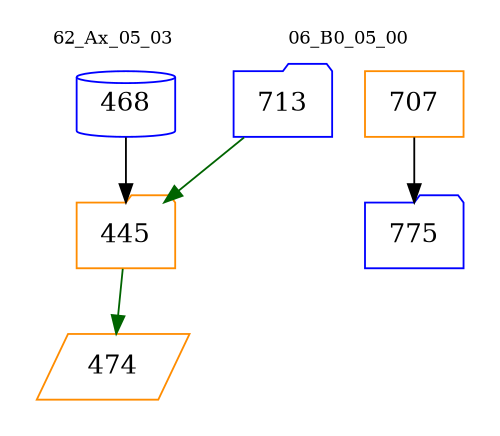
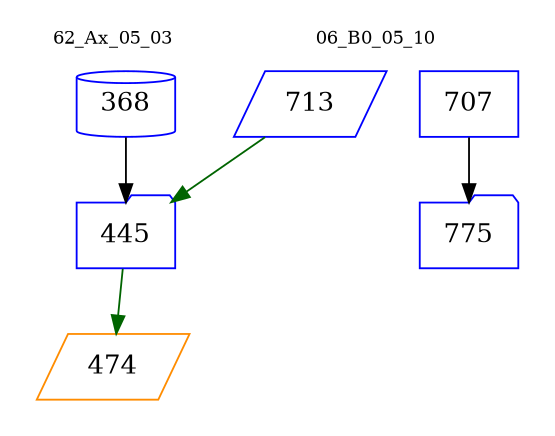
cluster "06_B0_05_00": label "06_B0_05_00" -> "06_B0_05_10"
node "468": label "468" -> "368"
node "713": shape folder -> parallelogram
node "707": color darkorange -> blue
node "445": color darkorange -> blue
